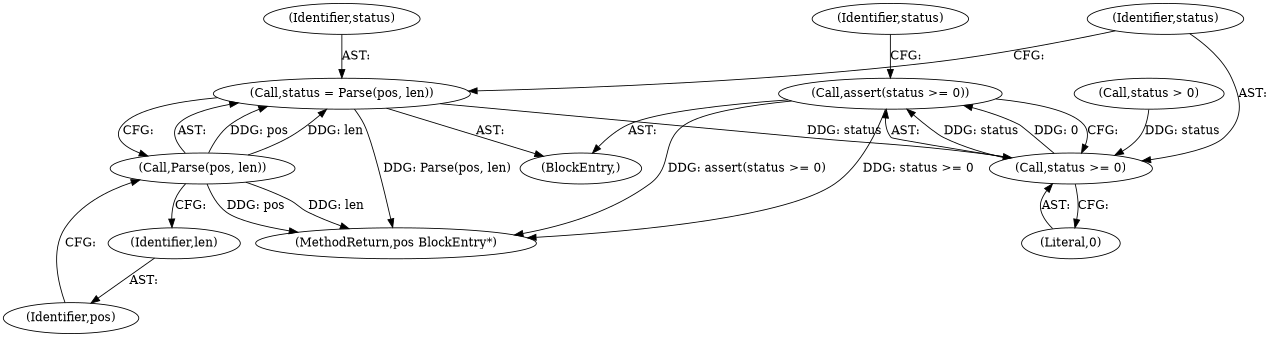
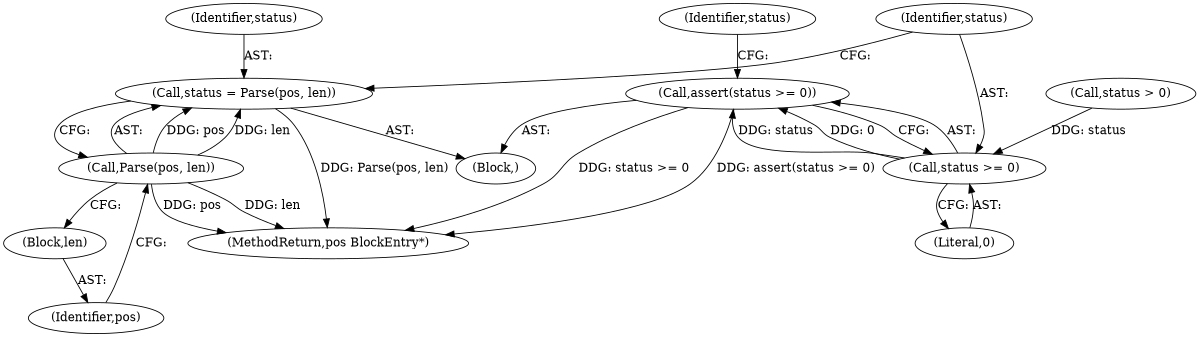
edge "(Call,status = Parse(pos, len))" -> "(Call,status >= 0)": removed, label "DDG: status"
node "(BlockEntry,)": label "(BlockEntry,)" -> "(Block,)"
node "(Identifier,len)": label "(Identifier,len)" -> "(Block,len)"
